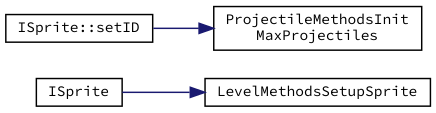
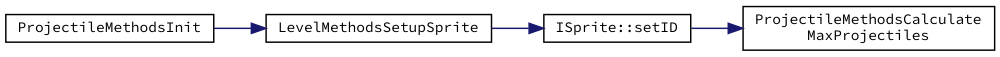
node "ProjectileMethodsInit MaxProjectiles": label "ProjectileMethodsInit MaxProjectiles" -> "ProjectileMethodsCalculate MaxProjectiles"
edge "LevelMethodsSetupSprite" -> "ISprite::setID": added
node "ISprite": label "ISprite" -> "ProjectileMethodsInit"
